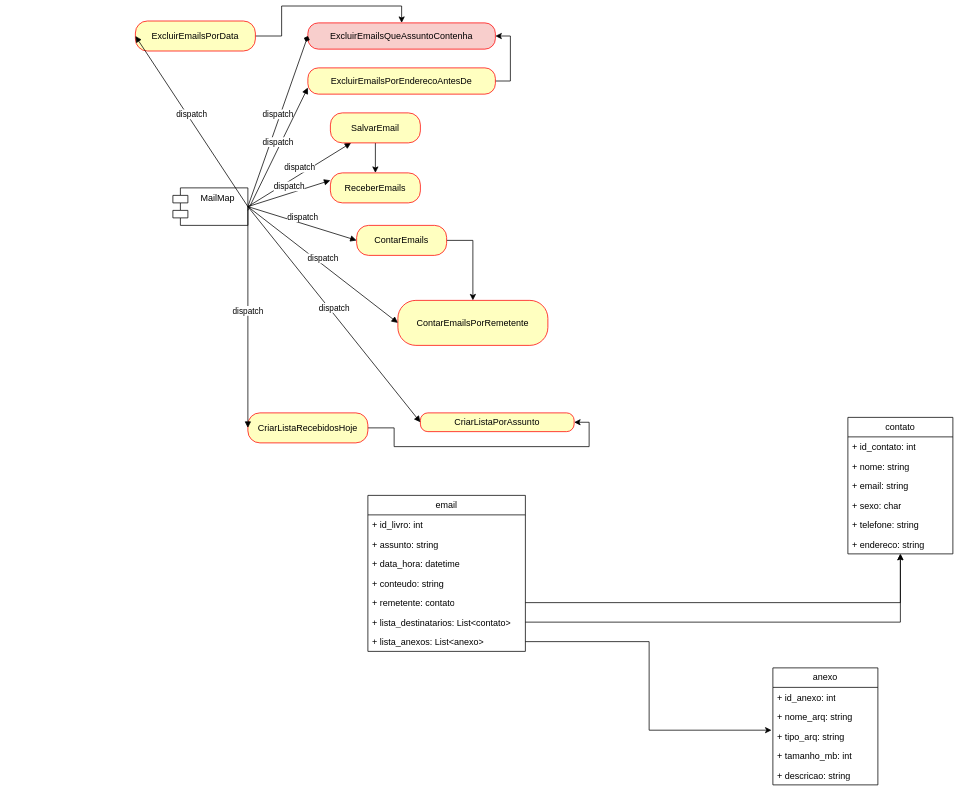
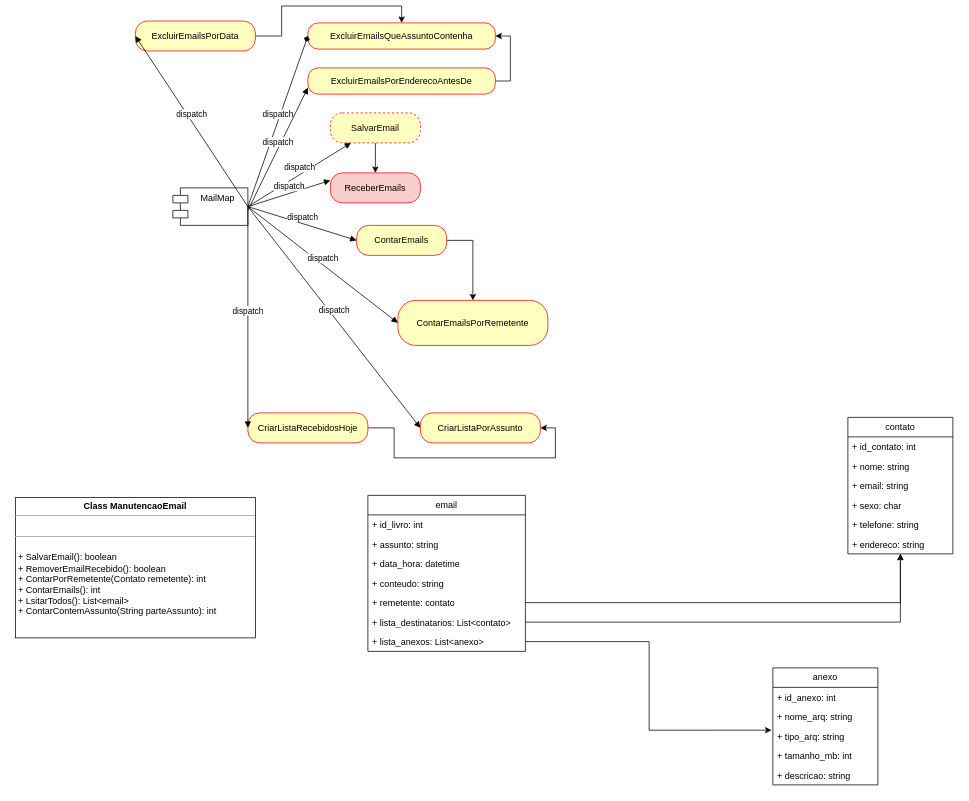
node "ExcluirEmailsQueAssuntoContenha": fillcolor #f8cecc -> #ffffc0
node "SalvarEmail": style solid -> dashed
node "ReceberEmails": fillcolor #ffffc0 -> #f8cecc
node "CriarListaPorAssunto": size 154x19 -> 120x30
node "Class ManutencaoEmail + SalvarEmail(): boolean + RemoverEmailRecebido(): boolean + ContarPorRemetente(Contato remetente): int + ContarEmails(): int + LsitarTodos(): List<email> + ContarContemAssunto(String parteAssunto): int": added
